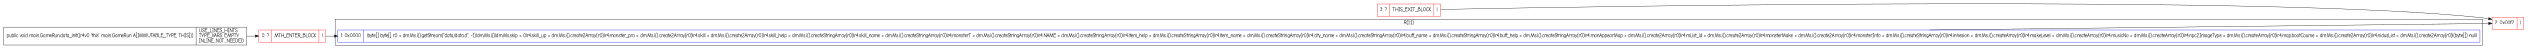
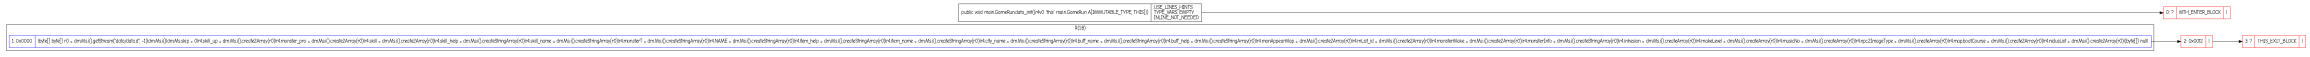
edge "3: ?" -> "2: 0x00f2": reversed
cluster "R(1:1)": label "R(1:1)" -> "R(1:8)"
edge "0: ?" -> "1: 0x0000": removed
